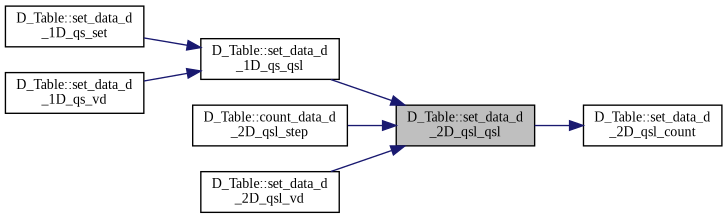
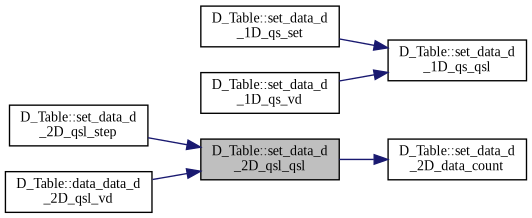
edge "D_Table::set_data_d _1D_qs_qsl" -> "D_Table::set_data_d _2D_qsl_qsl": removed
node "D_Table::count_data_d _2D_qsl_step": label "D_Table::count_data_d _2D_qsl_step" -> "D_Table::set_data_d _2D_qsl_step"
node "D_Table::set_data_d _2D_qsl_count": label "D_Table::set_data_d _2D_qsl_count" -> "D_Table::set_data_d _2D_data_count"
node "D_Table::set_data_d _2D_qsl_vd": label "D_Table::set_data_d _2D_qsl_vd" -> "D_Table::data_data_d _2D_qsl_vd"
